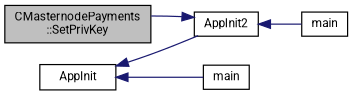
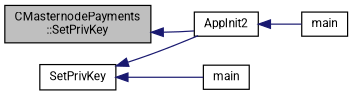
edge "CMasternodePayments ::SetPrivKey" -> "AppInit2": reversed
node "AppInit": label "AppInit" -> "SetPrivKey"
